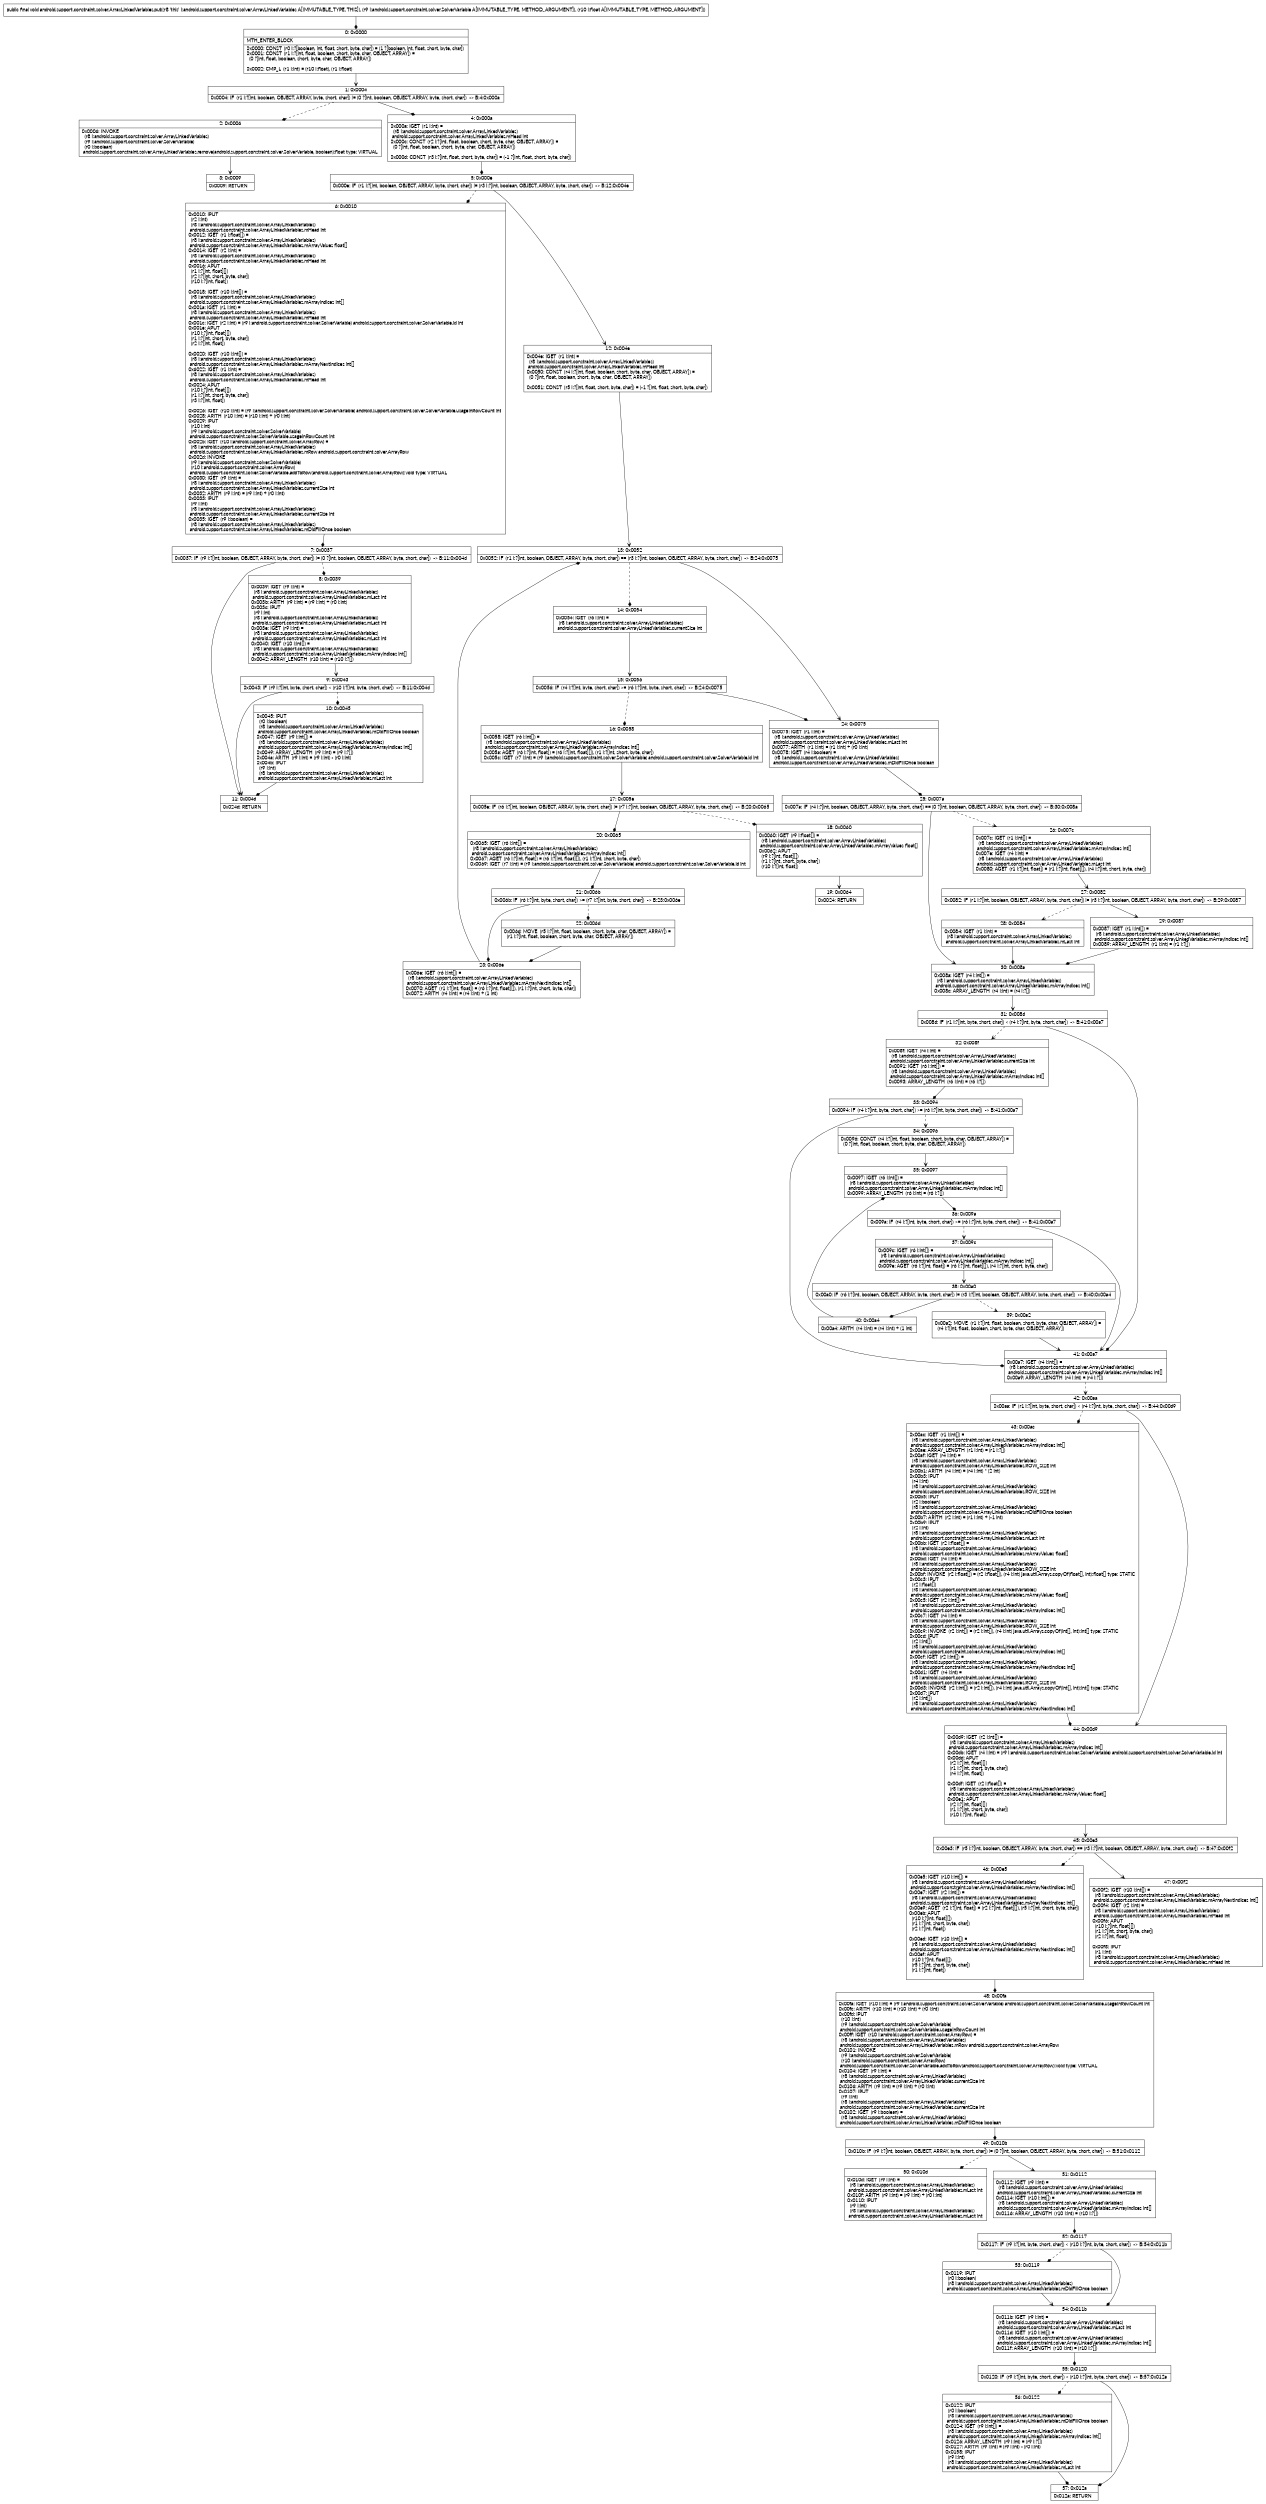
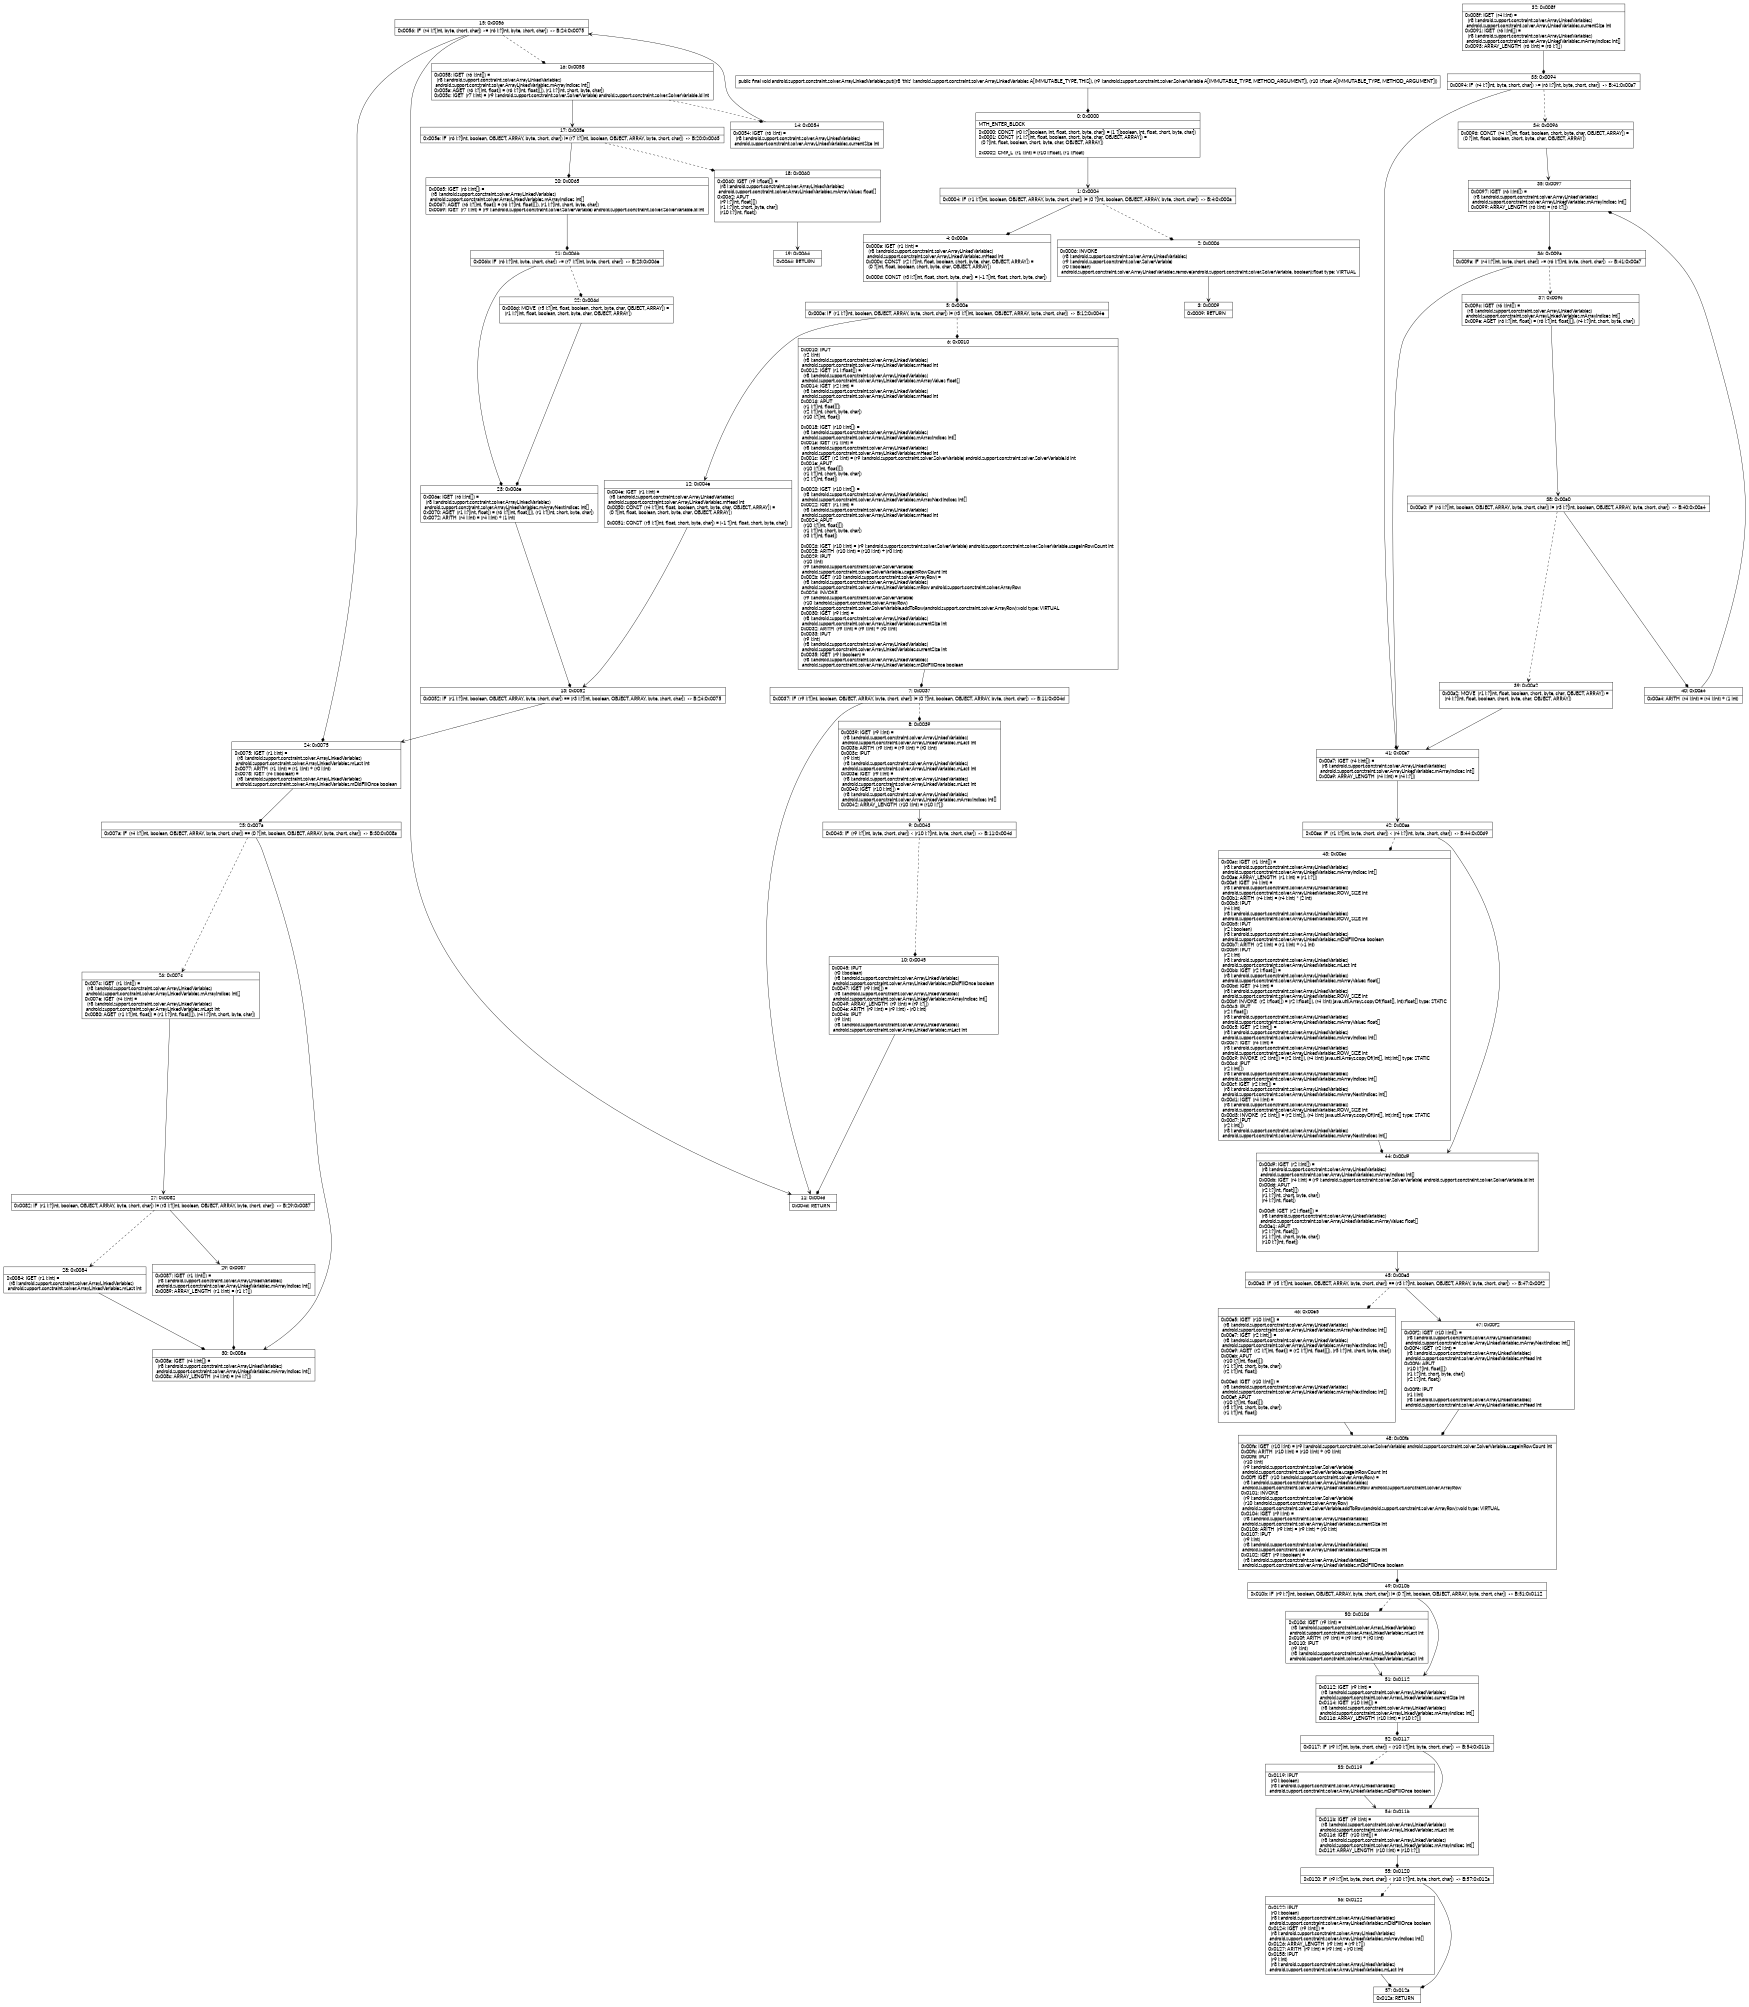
node "6: 0x0010": text "0x6022: IGET  (r1 I:int) =" -> "0x0022: IGET  (r1 I:int) ="
edge "13: 0x0052" -> "14: 0x0054": now "16: 0x0058" -> "14: 0x0054"
edge "9: 0x0043" -> "11: 0x004d": now "15: 0x0056" -> "11: 0x004d"
node "11: 0x004d": text "0x024d: RETURN" -> "0x004d: RETURN"
node "19: 0x0064": text "0x0024: RETURN" -> "0x0064: RETURN"
node "31: 0x008d": removed
edge "41: 0x00a7" -> "42: 0x00aa": style dashed -> solid
edge "47: 0x00f2" -> "48: 0x00fa": added
edge "50: 0x010d" -> "51: 0x0112": added
